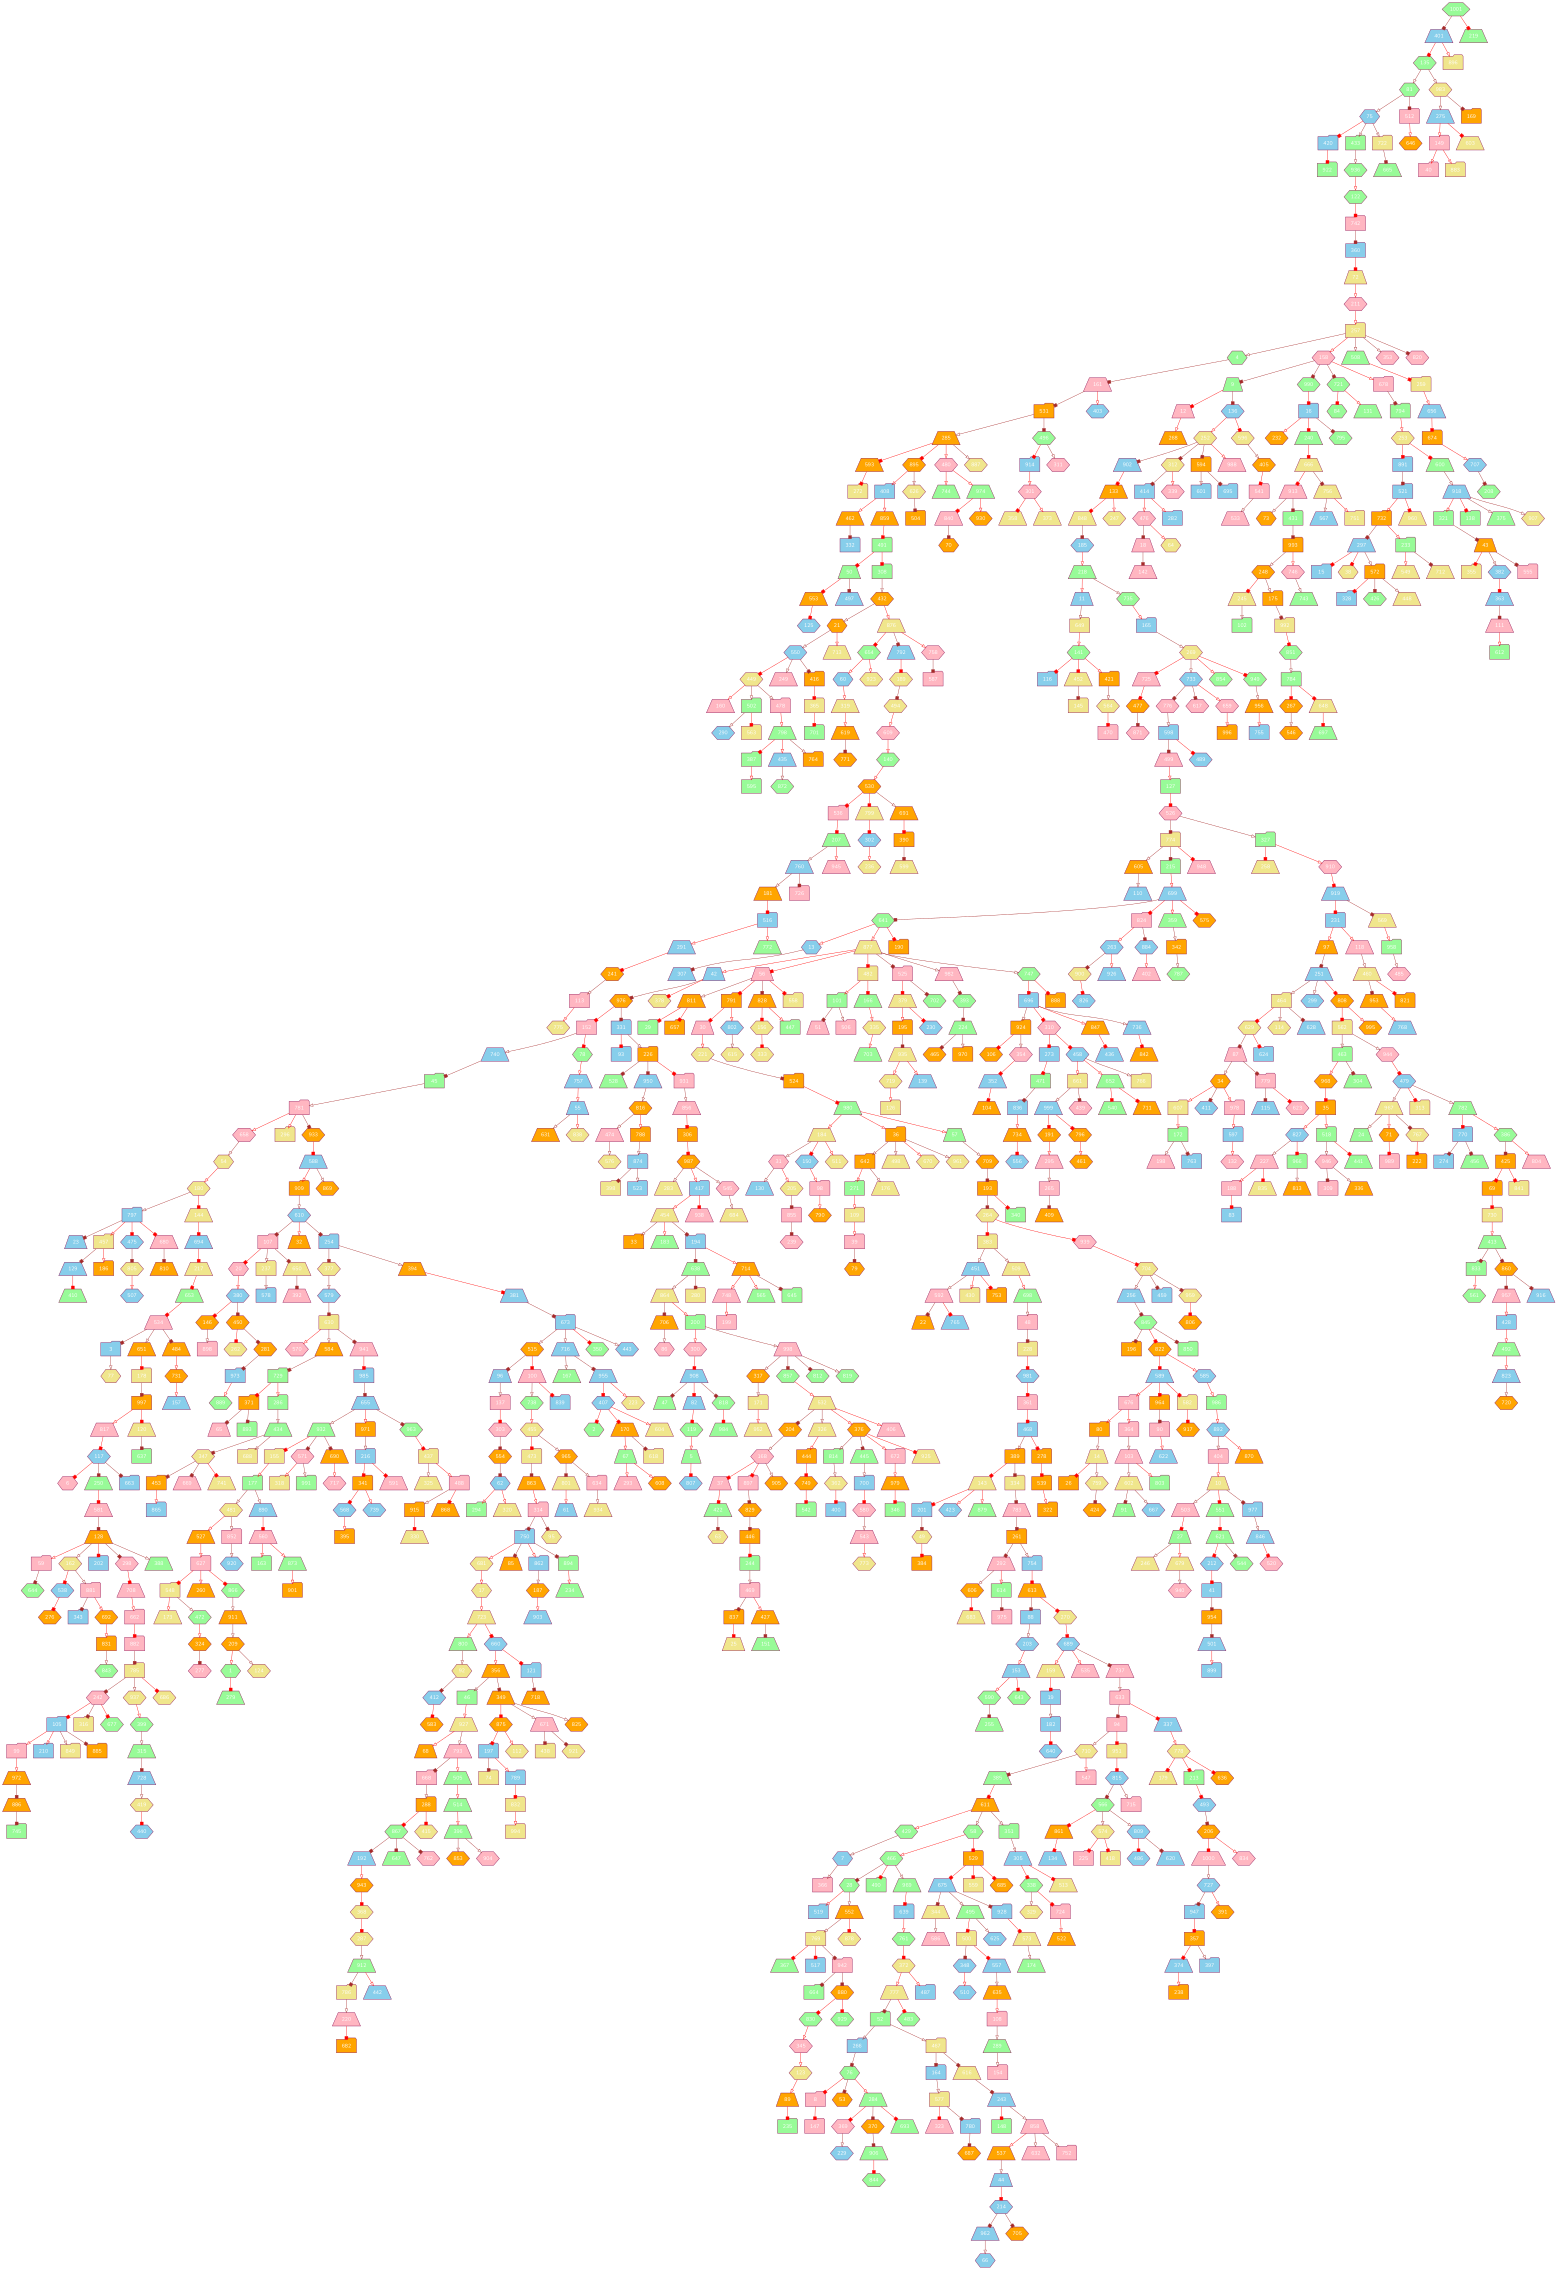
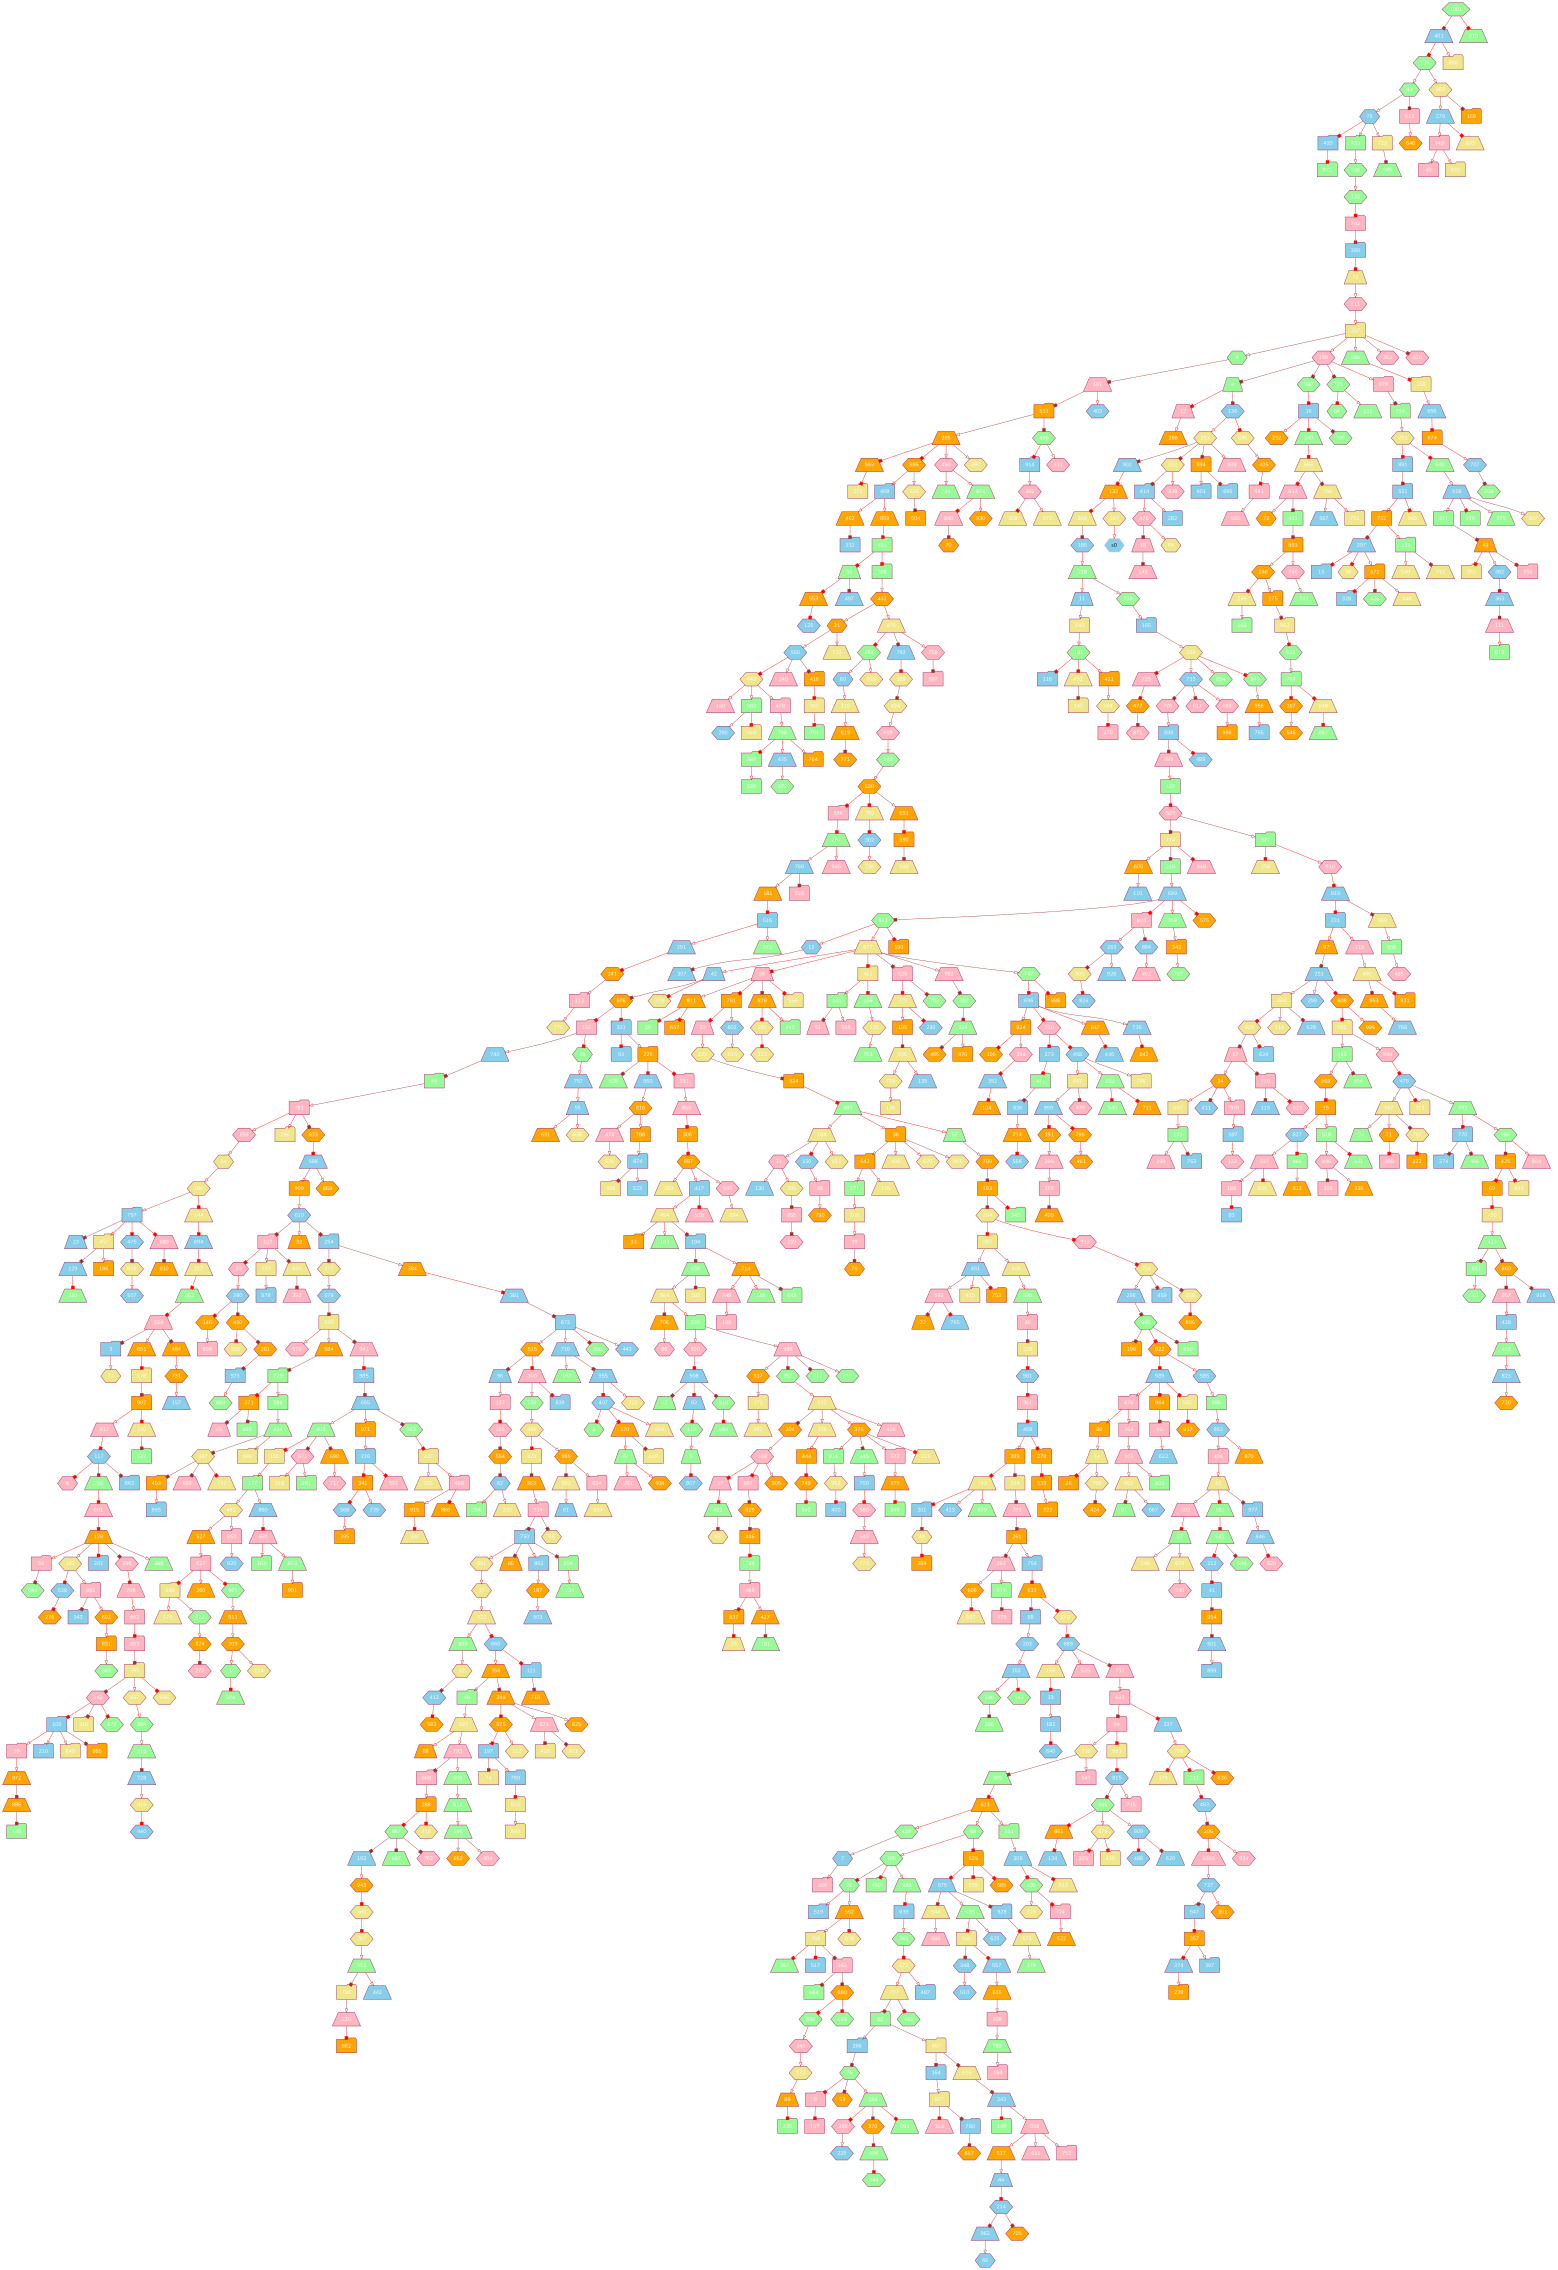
node "s0": added
